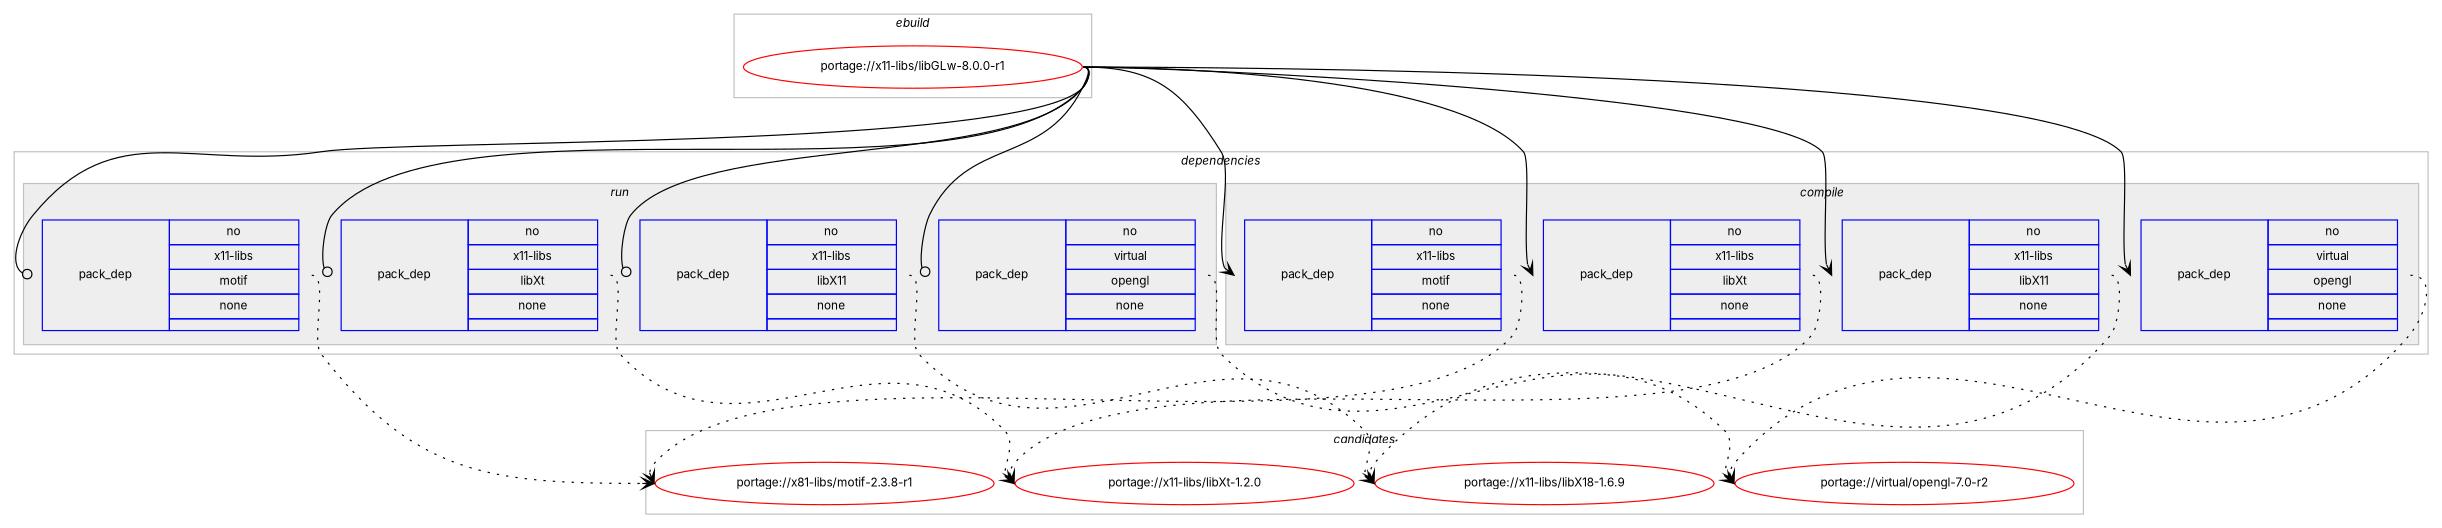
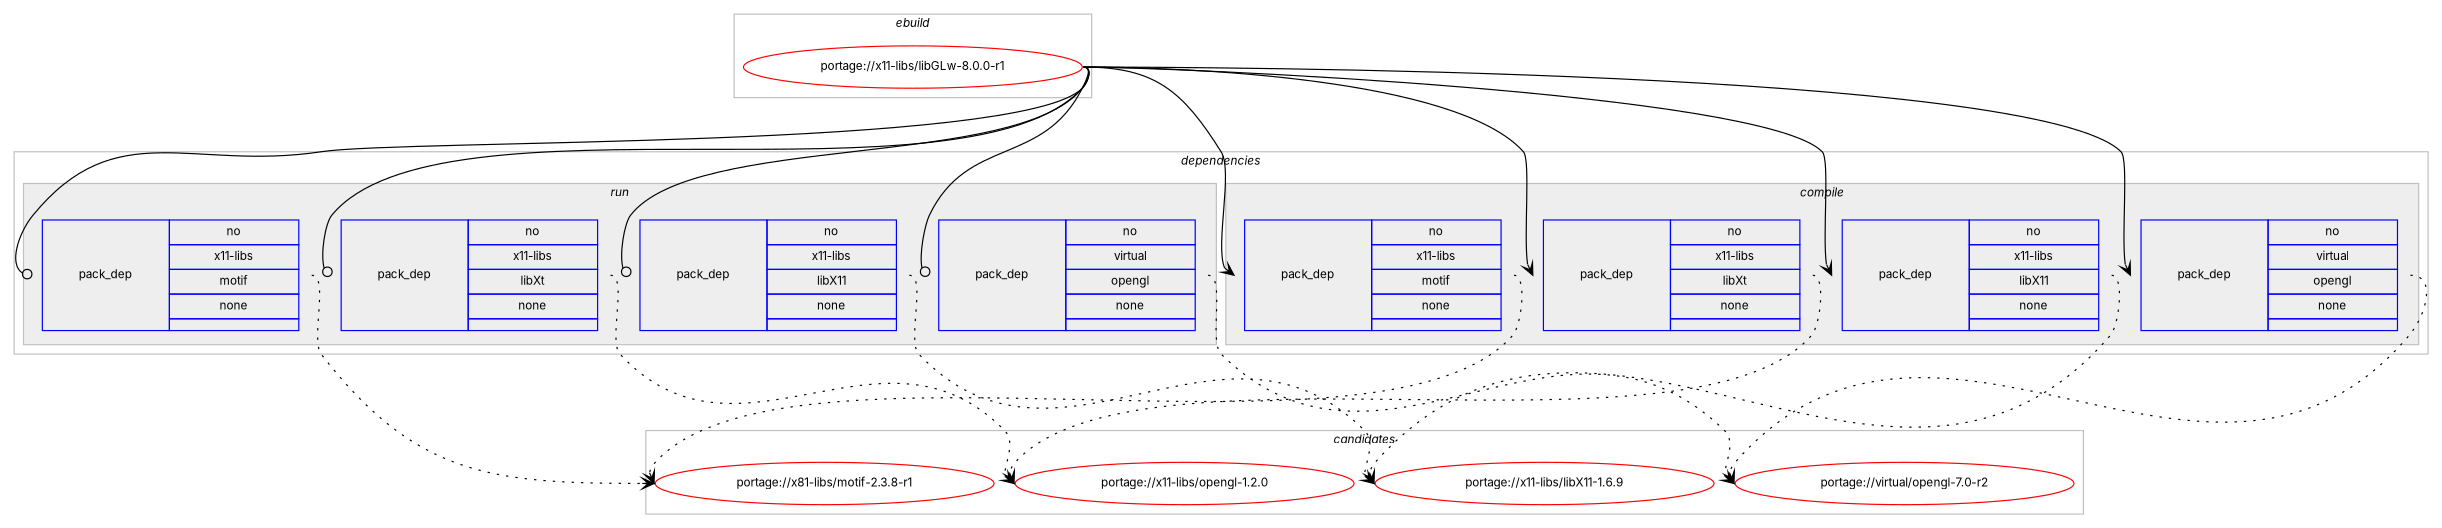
node "portage://x11-libs/libXt-1.2.0": label "portage://x11-libs/libXt-1.2.0" -> "portage://x11-libs/opengl-1.2.0"
node "portage://x11-libs/libX18-1.6.9": label "portage://x11-libs/libX18-1.6.9" -> "portage://x11-libs/libX11-1.6.9"
